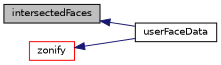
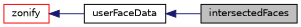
edge "userFaceData" -> "intersectedFaces": reversed
